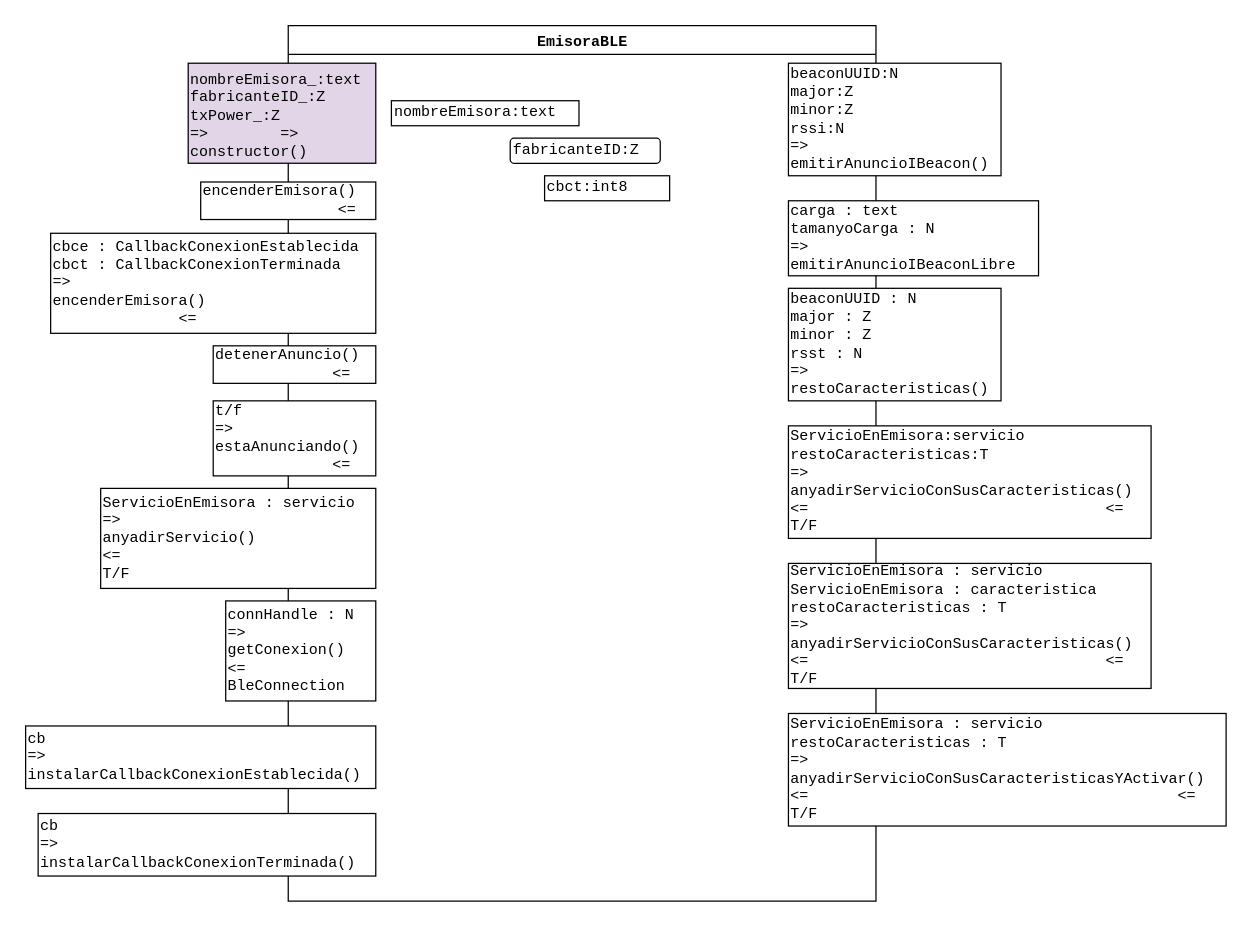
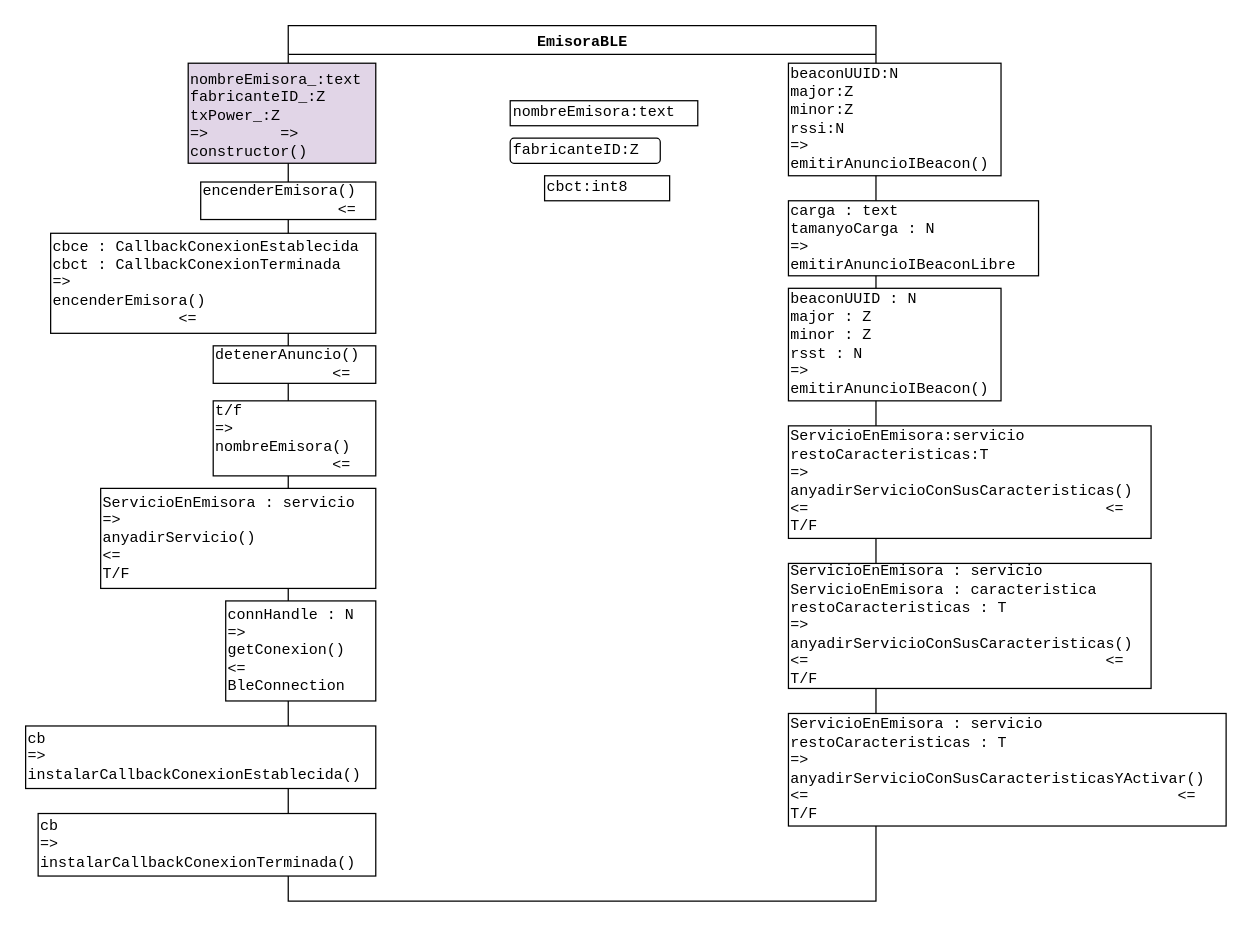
node "nombreEmisora:text": moved (485, 113) -> (604, 113)
node "beaconUUID : N major : Z minor : Z rsst : N => restoCaracteristicas()": label "beaconUUID : N major : Z minor : Z rsst : N => restoCaracteristicas()" -> "beaconUUID : N major : Z minor : Z rsst : N => emitirAnuncioIBeacon()"
node "t/f => estaAnunciando() <=": label "t/f => estaAnunciando() <=" -> "t/f => nombreEmisora() <="
